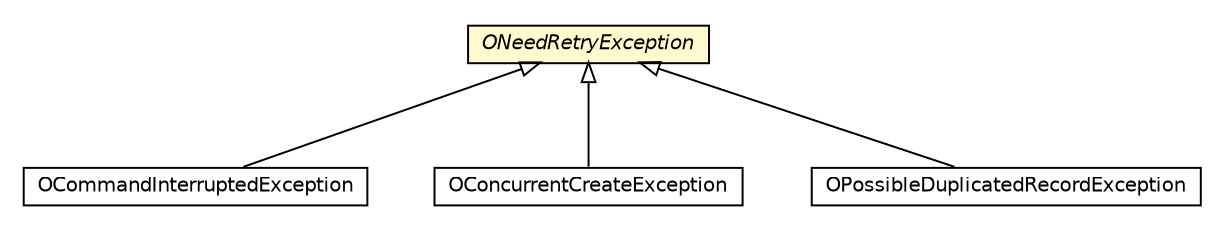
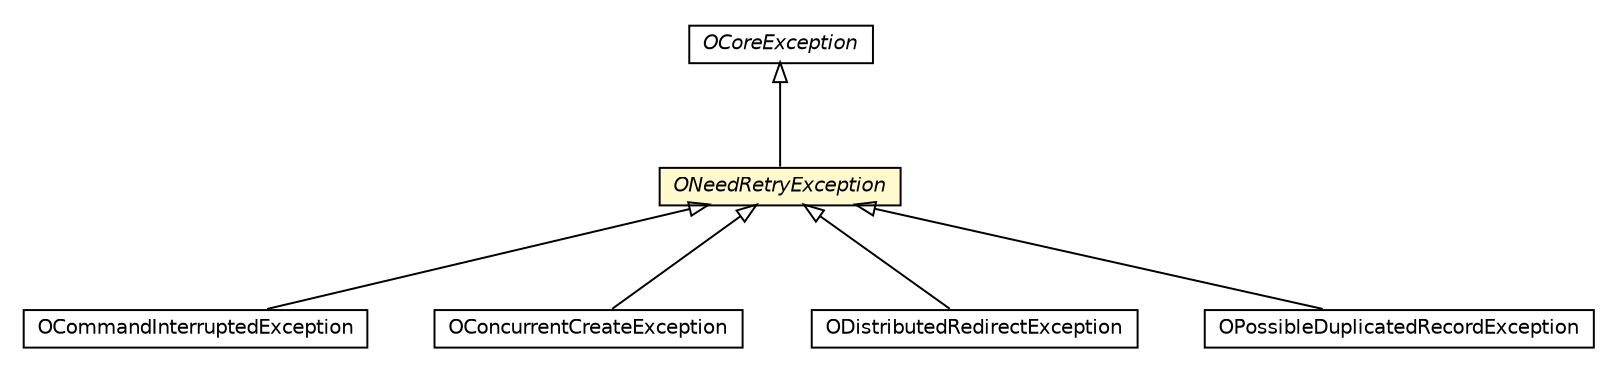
node "OCoreException": added
node "ODistributedRedirectException": added
